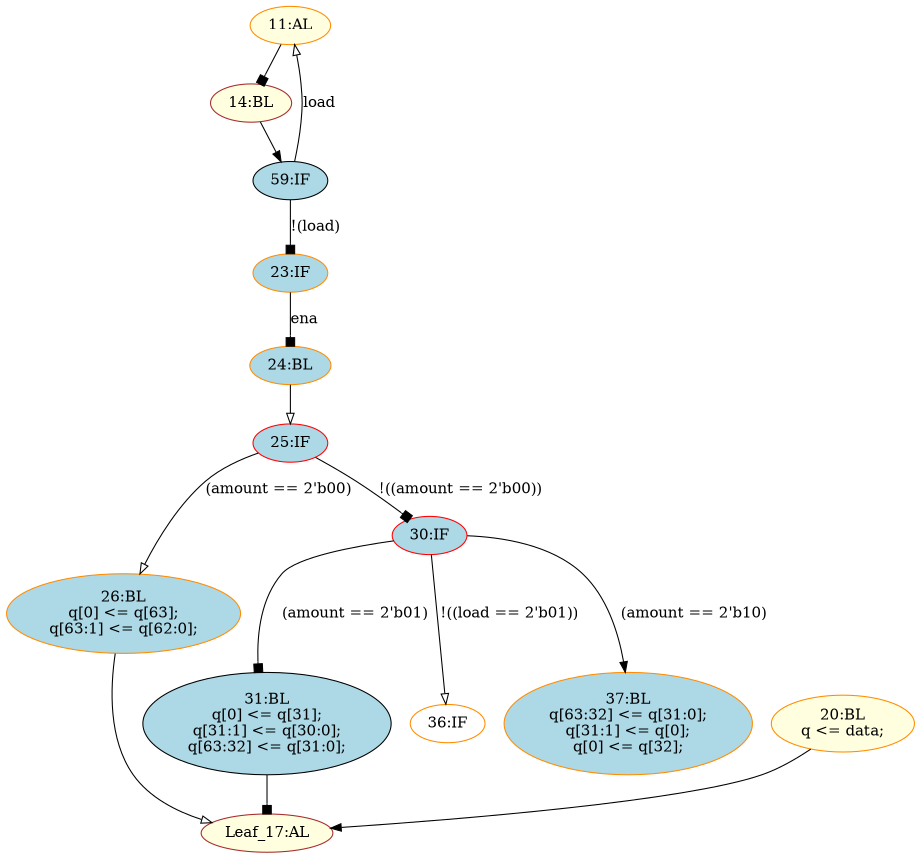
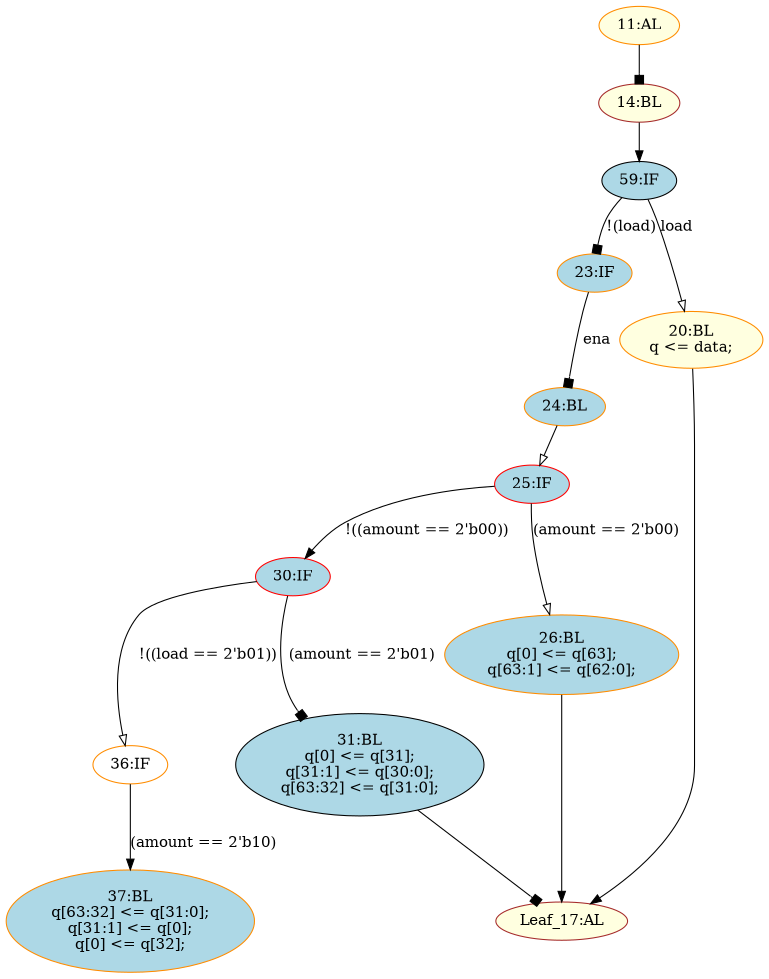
edge "59:IF" -> "11:AL": now "59:IF" -> "20:BL q <= data;"
edge "25:IF" -> "30:IF": arrowhead box -> normal
edge "30:IF" -> "37:BL q[63:32] <= q[31:0]; q[31:1] <= q[0]; q[0] <= q[32];": now "36:IF" -> "37:BL q[63:32] <= q[31:0]; q[31:1] <= q[0]; q[0] <= q[32];"
edge "26:BL q[0] <= q[63]; q[63:1] <= q[62:0];" -> "Leaf_17:AL": arrowhead onormal -> normal
